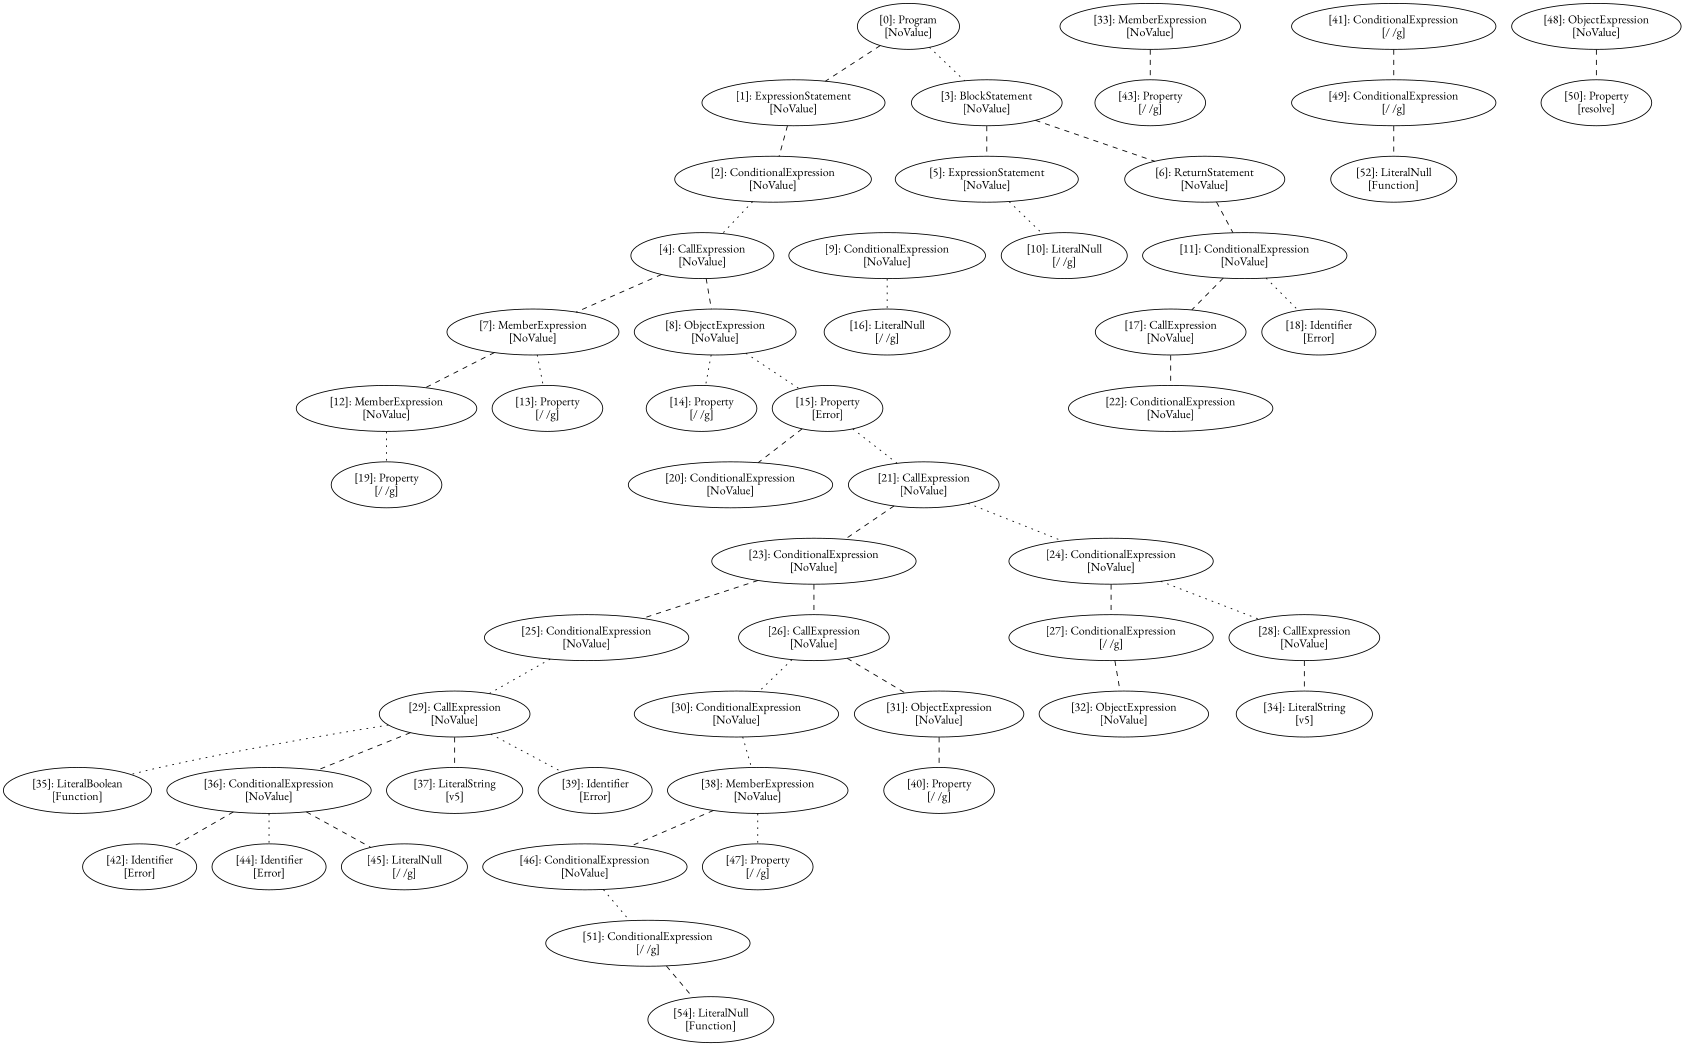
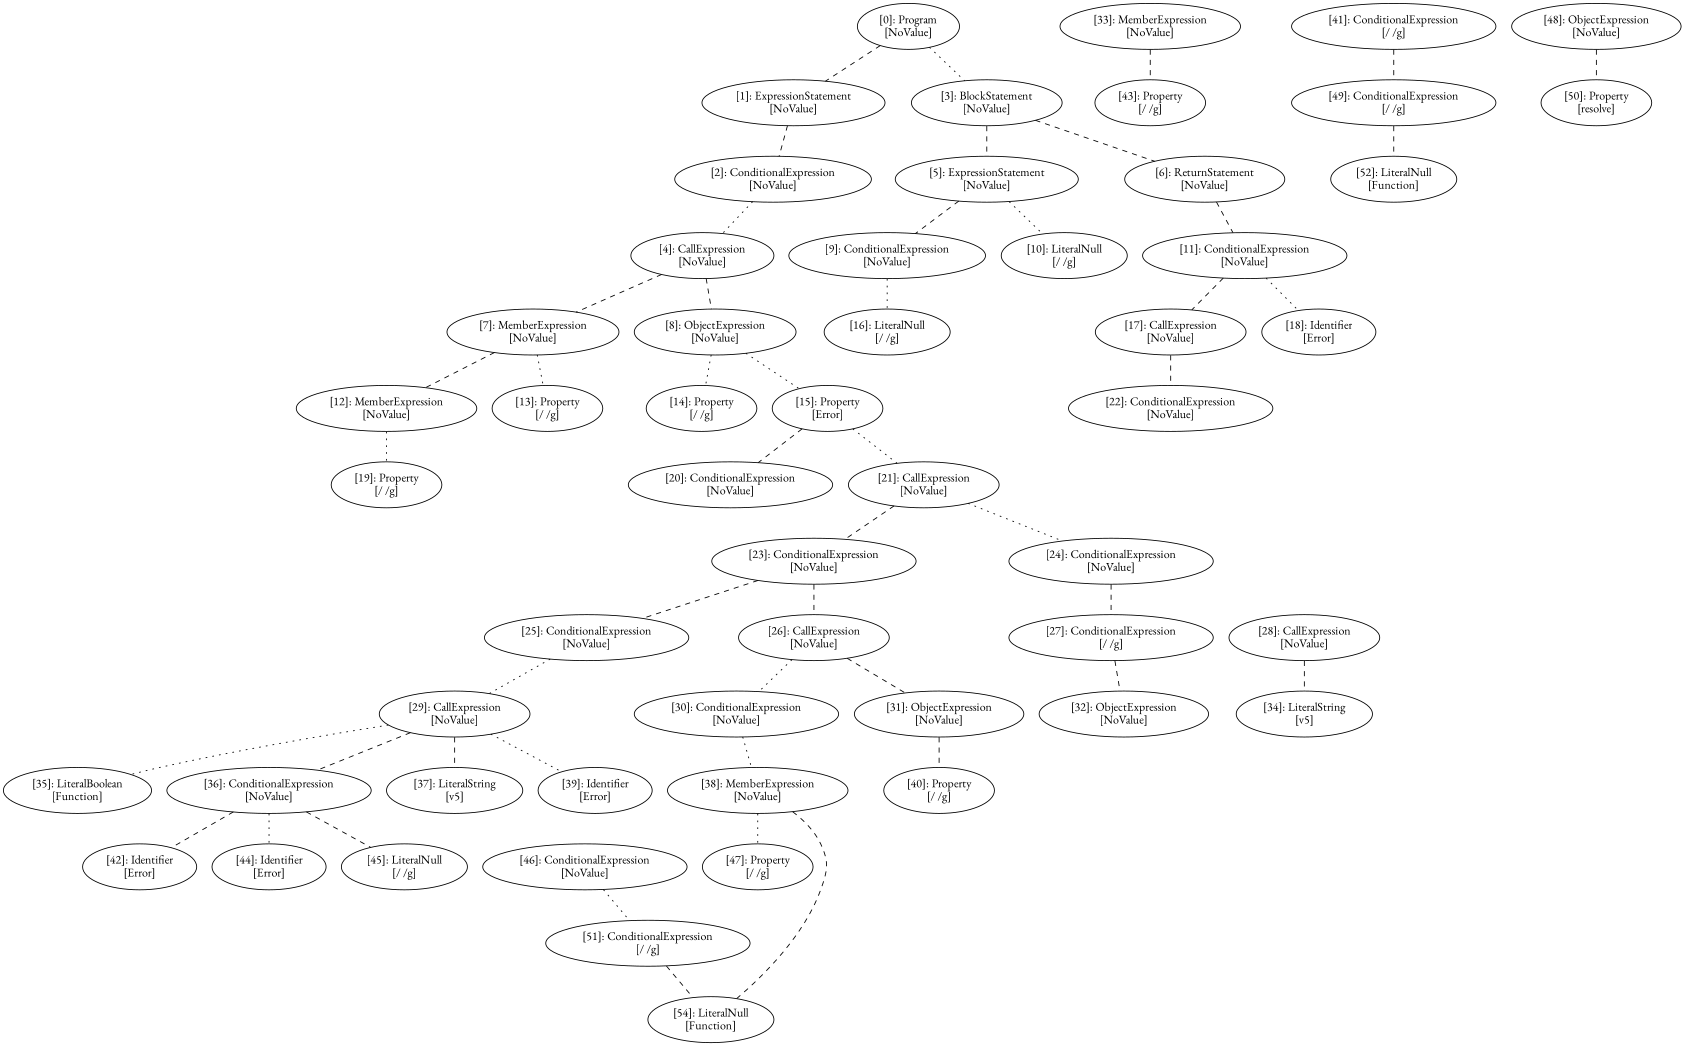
edge "[5]: ExpressionStatement [NoValue]" -- "[9]: ConditionalExpression [NoValue]": added
edge "[24]: ConditionalExpression [NoValue]" -- "[28]: CallExpression [NoValue]": removed
edge "[38]: MemberExpression [NoValue]" -- "[46]: ConditionalExpression [NoValue]": now "[38]: MemberExpression [NoValue]" -- "[54]: LiteralNull [Function]"
